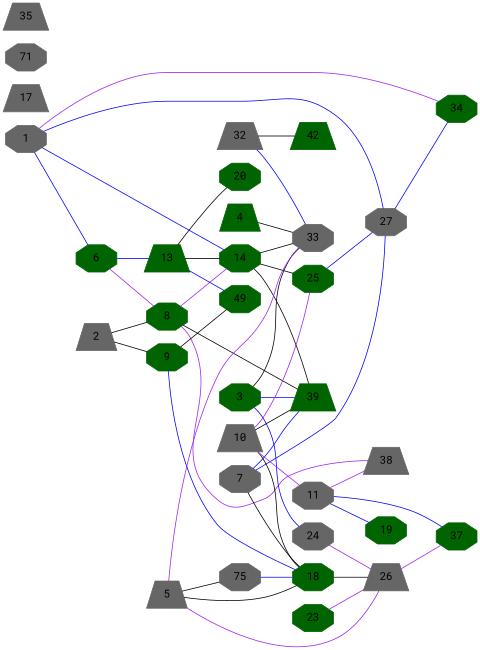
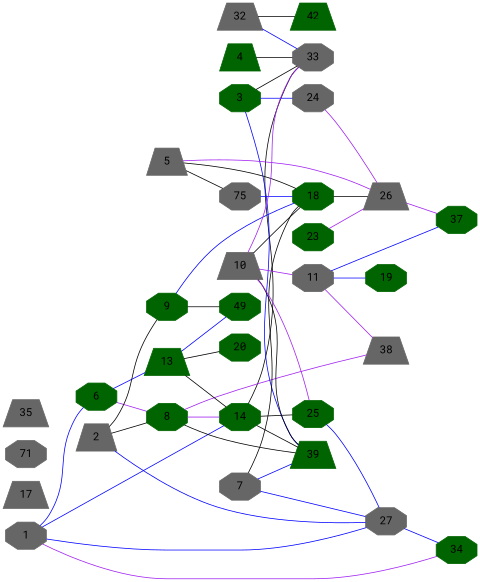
edge "33" -- "5": now "33" -- "10"
edge "2" -- "27": added
